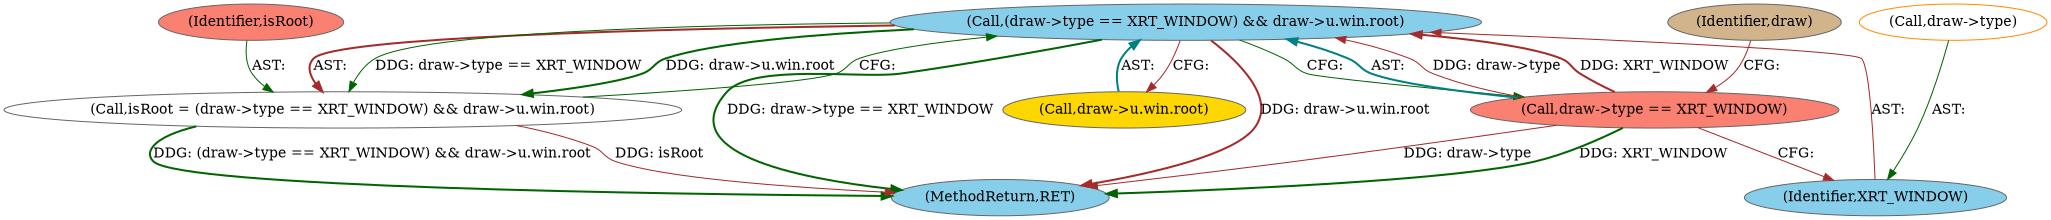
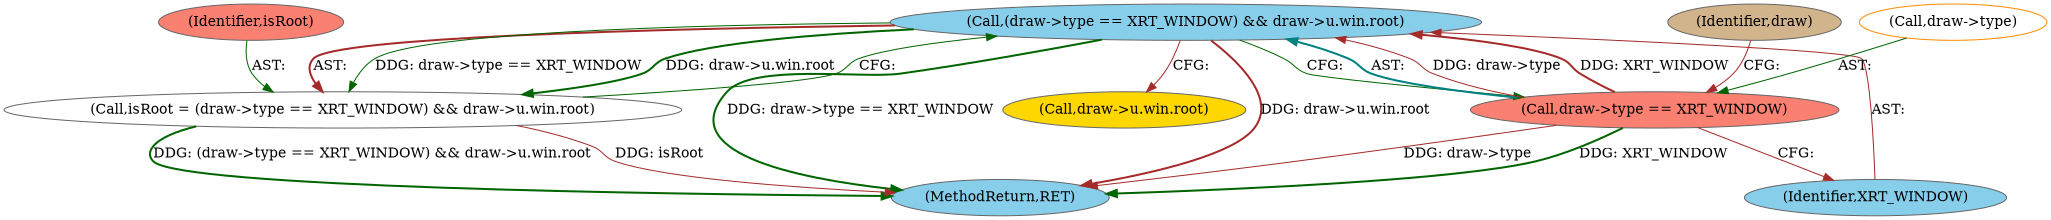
edge "(Call,draw->u.win.root)" -> "(Call,(draw->type == XRT_WINDOW) && draw->u.win.root)": removed, label "AST:"
edge "(Call,draw->type)" -> "(Identifier,XRT_WINDOW)": now "(Call,draw->type)" -> "(Call,draw->type == XRT_WINDOW)"
